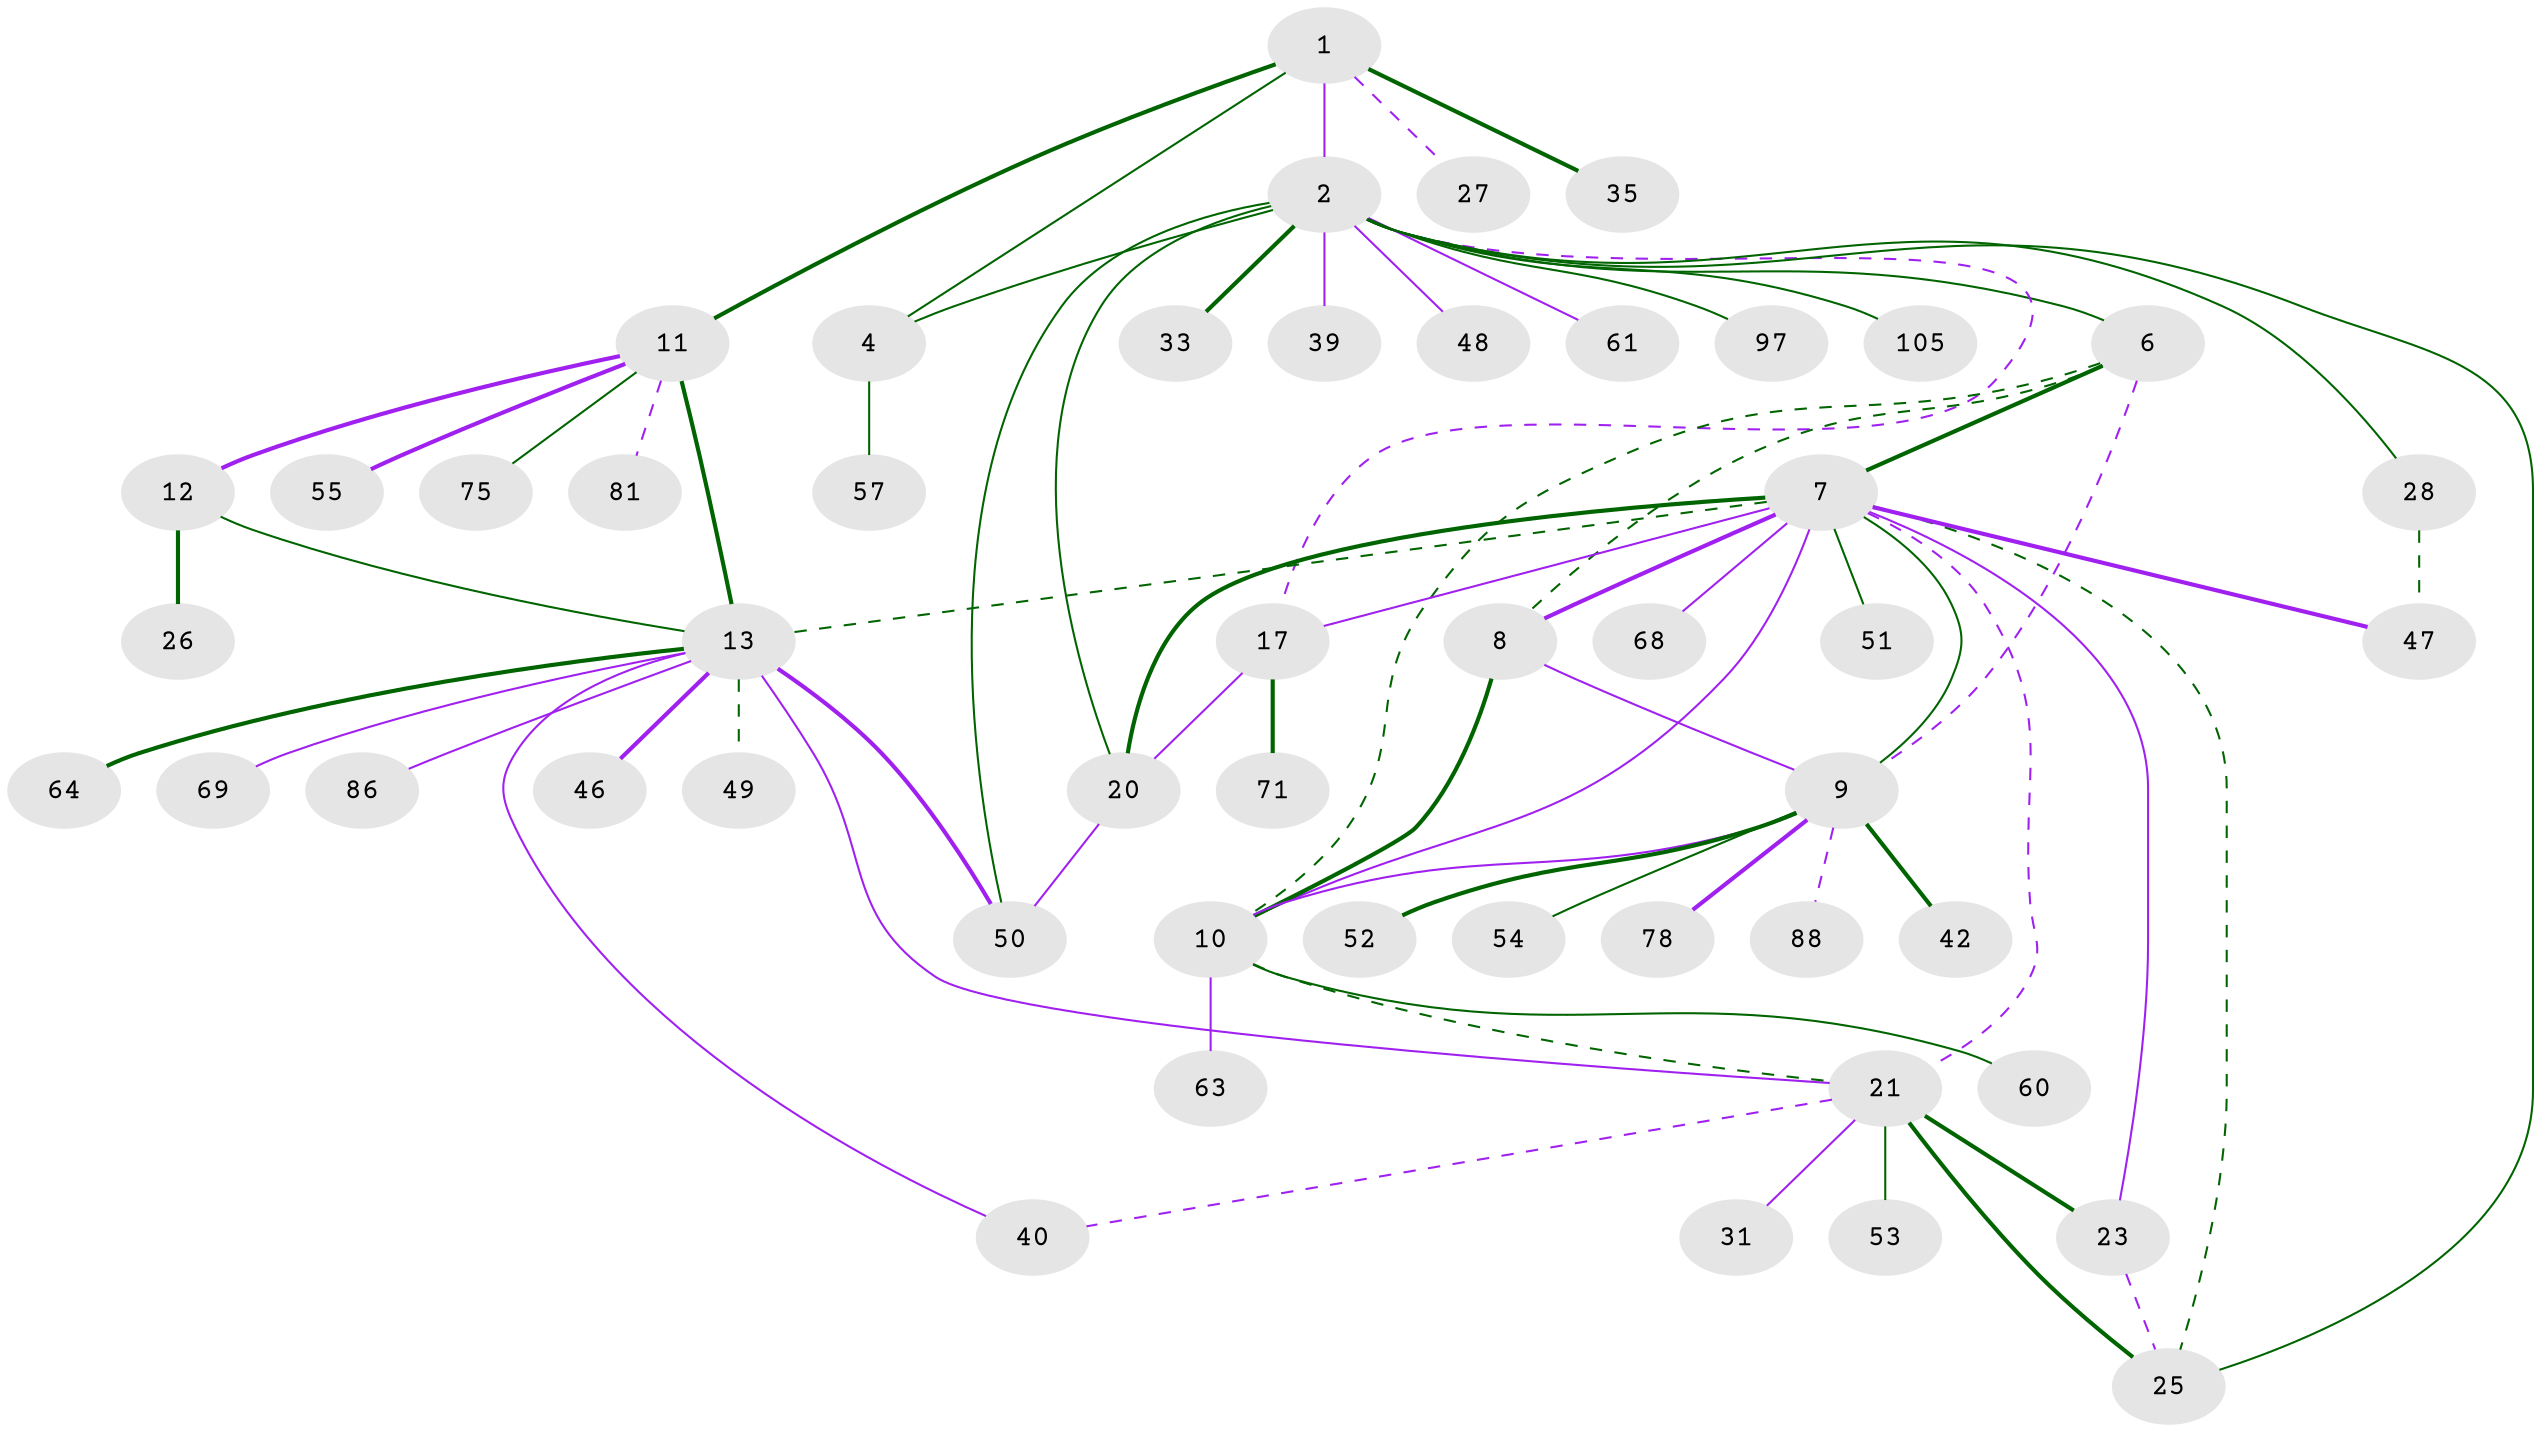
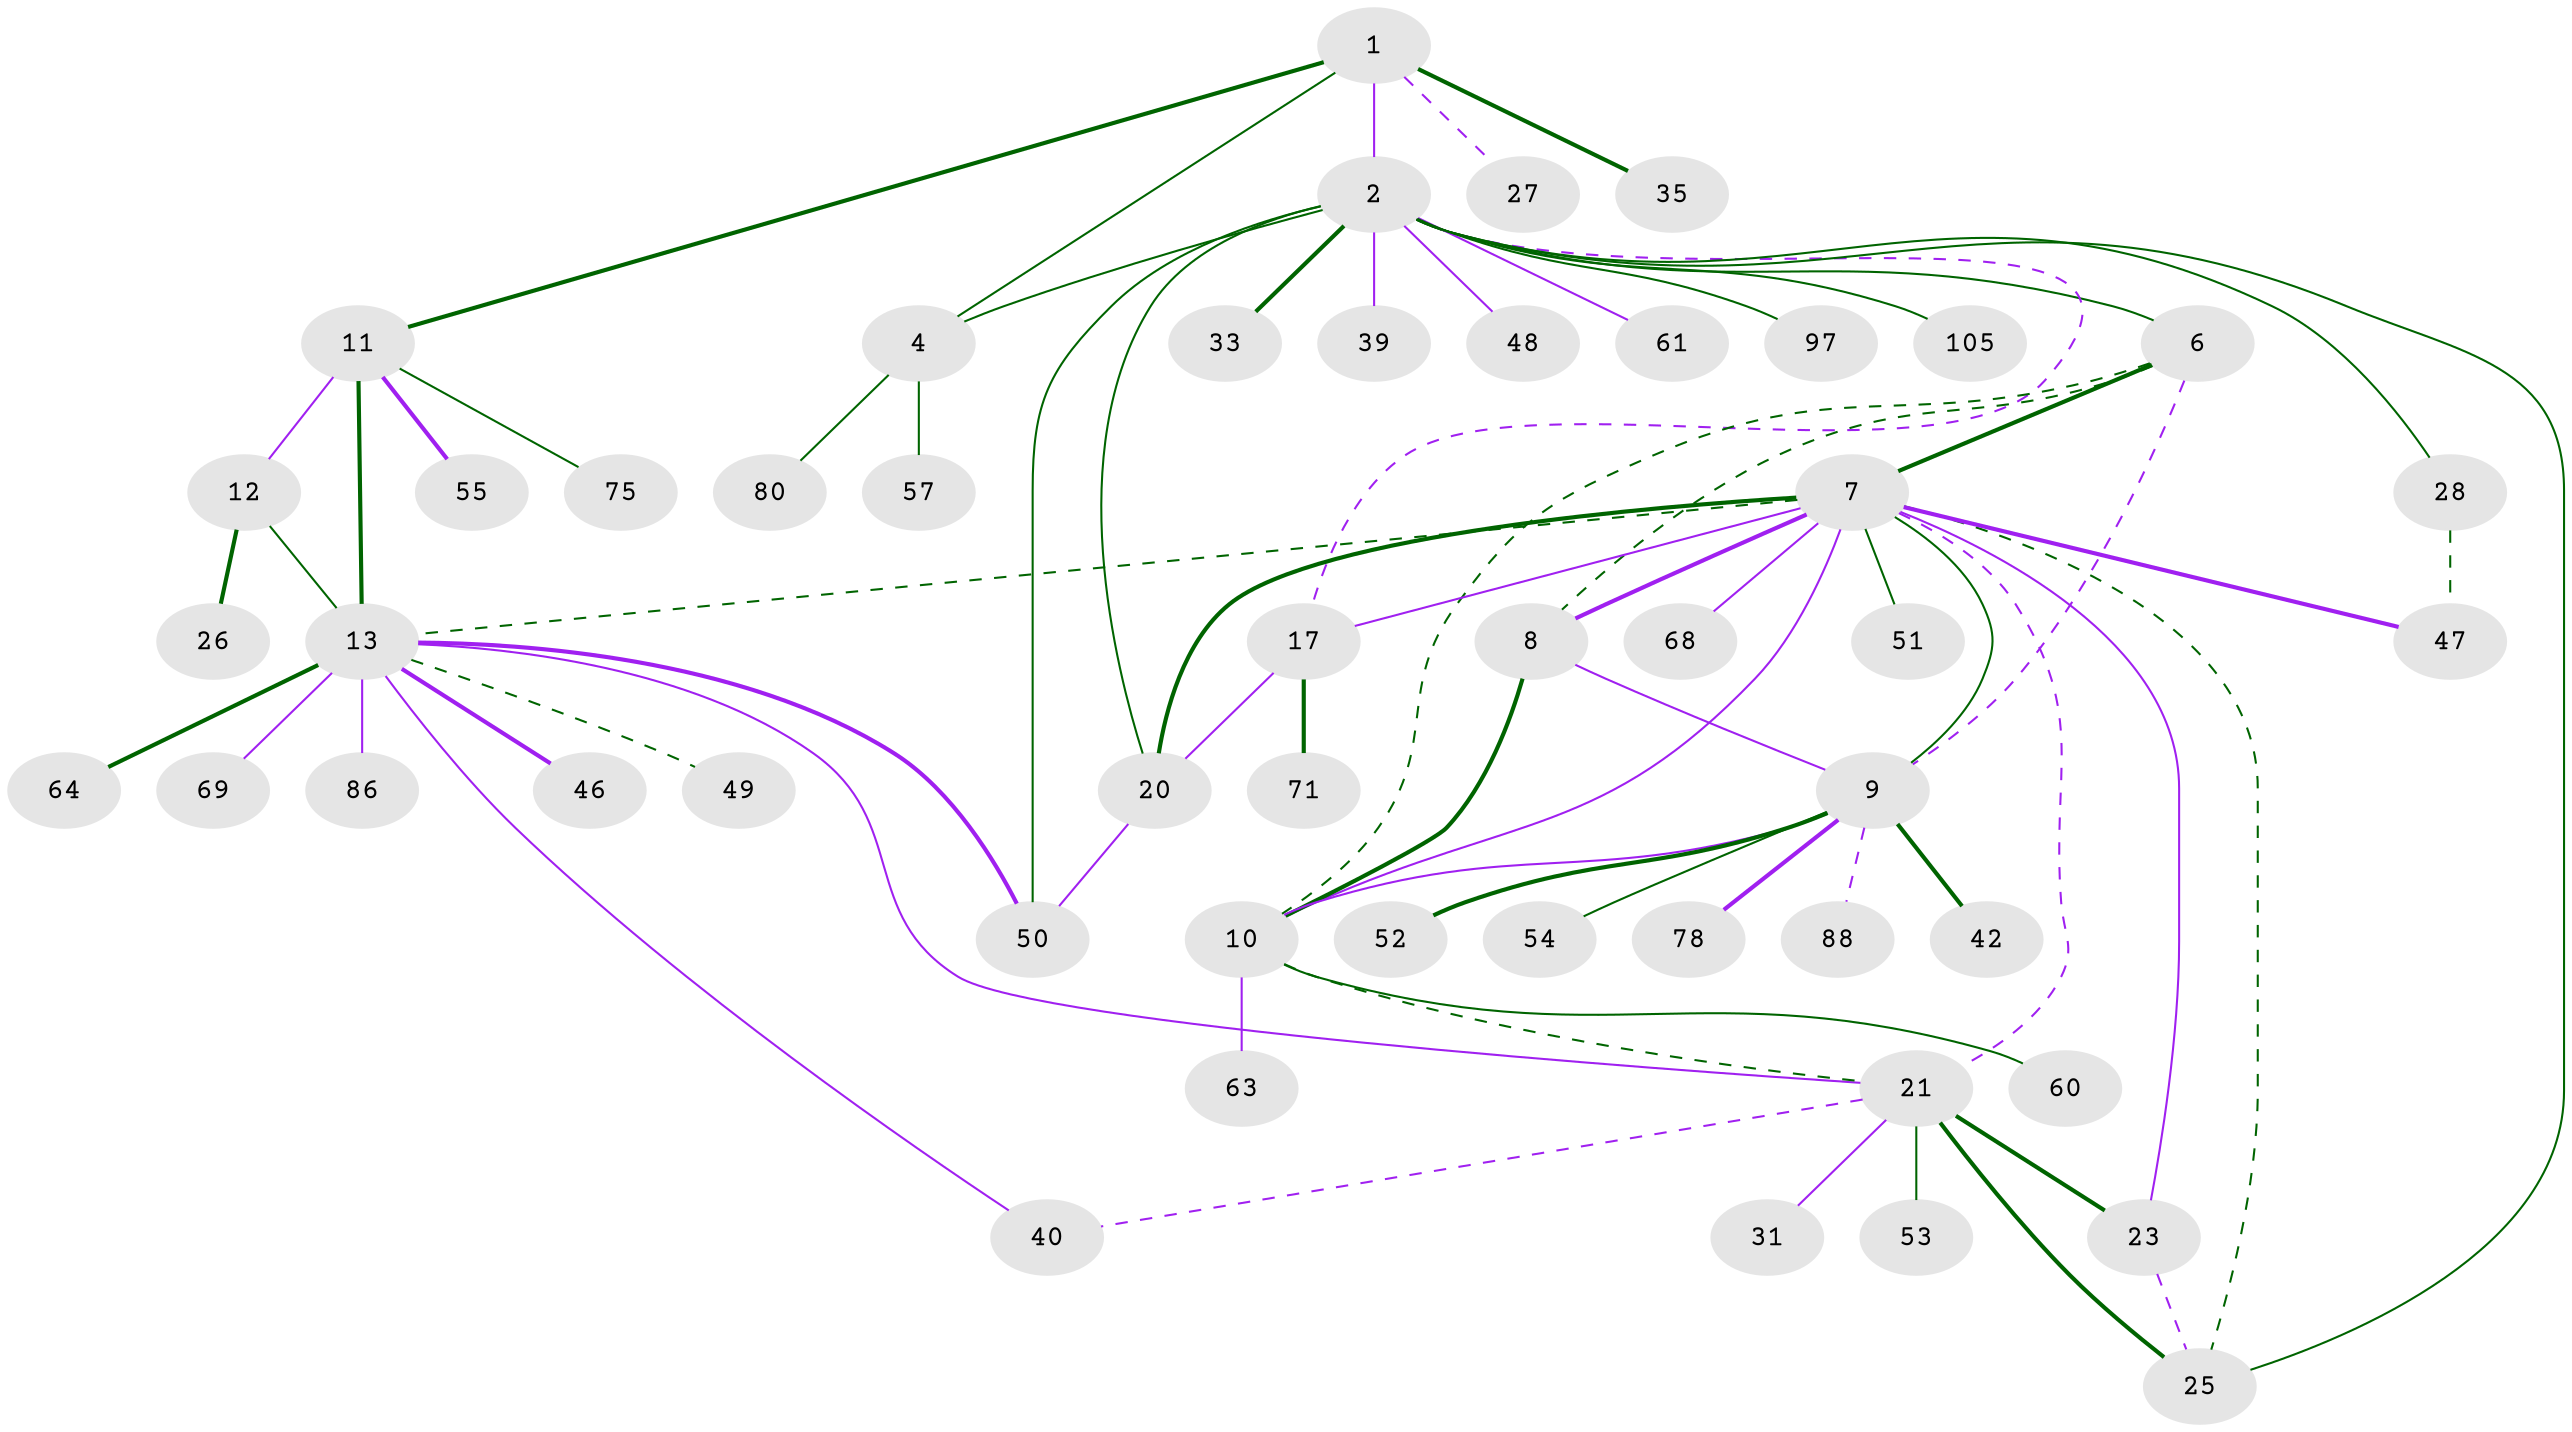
edge "11" -- "12": style bold -> solid
node "81": removed
node "80": added
